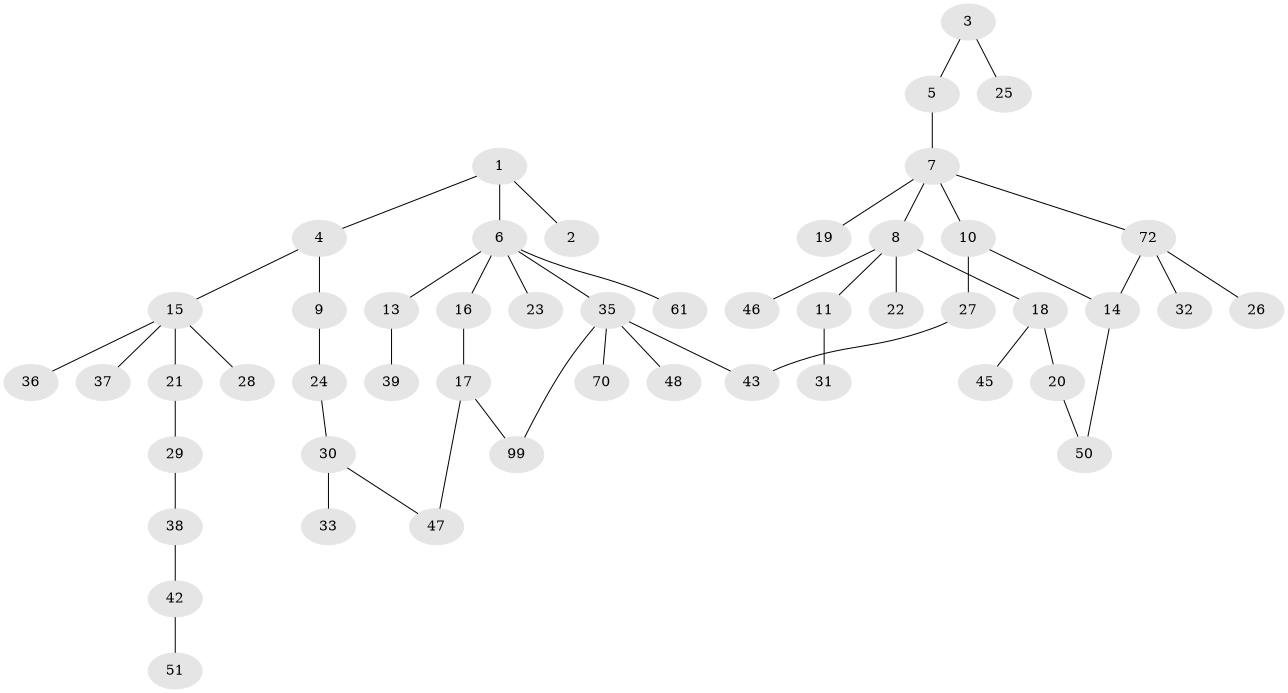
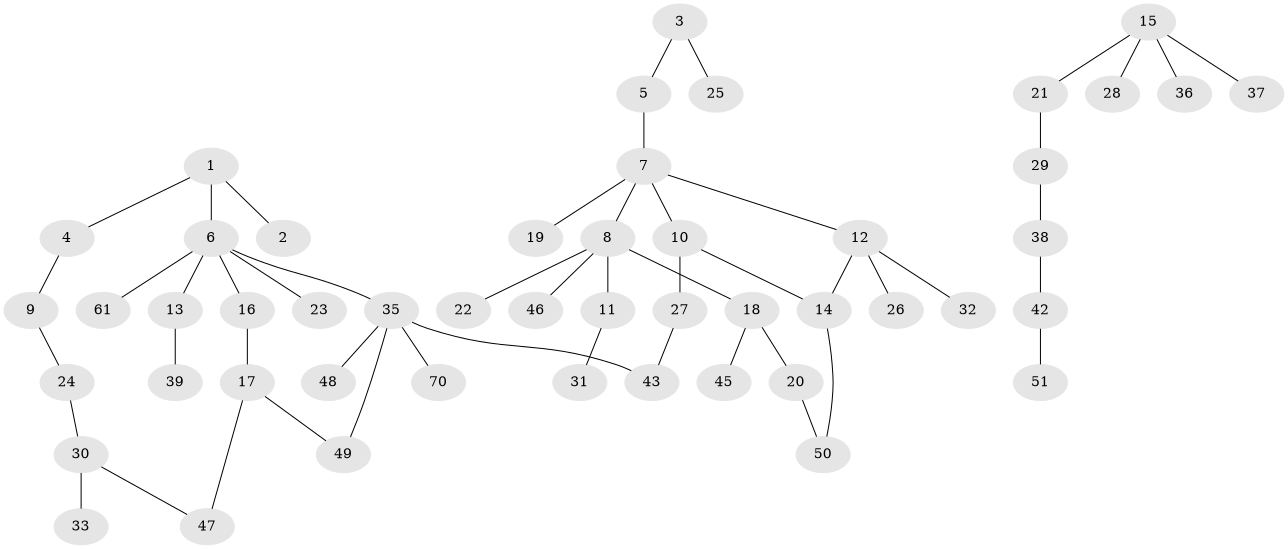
node "72": label "72" -> "12"
edge "4" -- "15": removed
node "99": label "99" -> "49"
